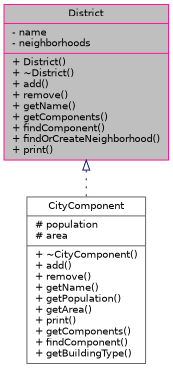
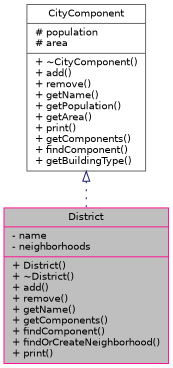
edge "CityComponent" -> "District": reversed
